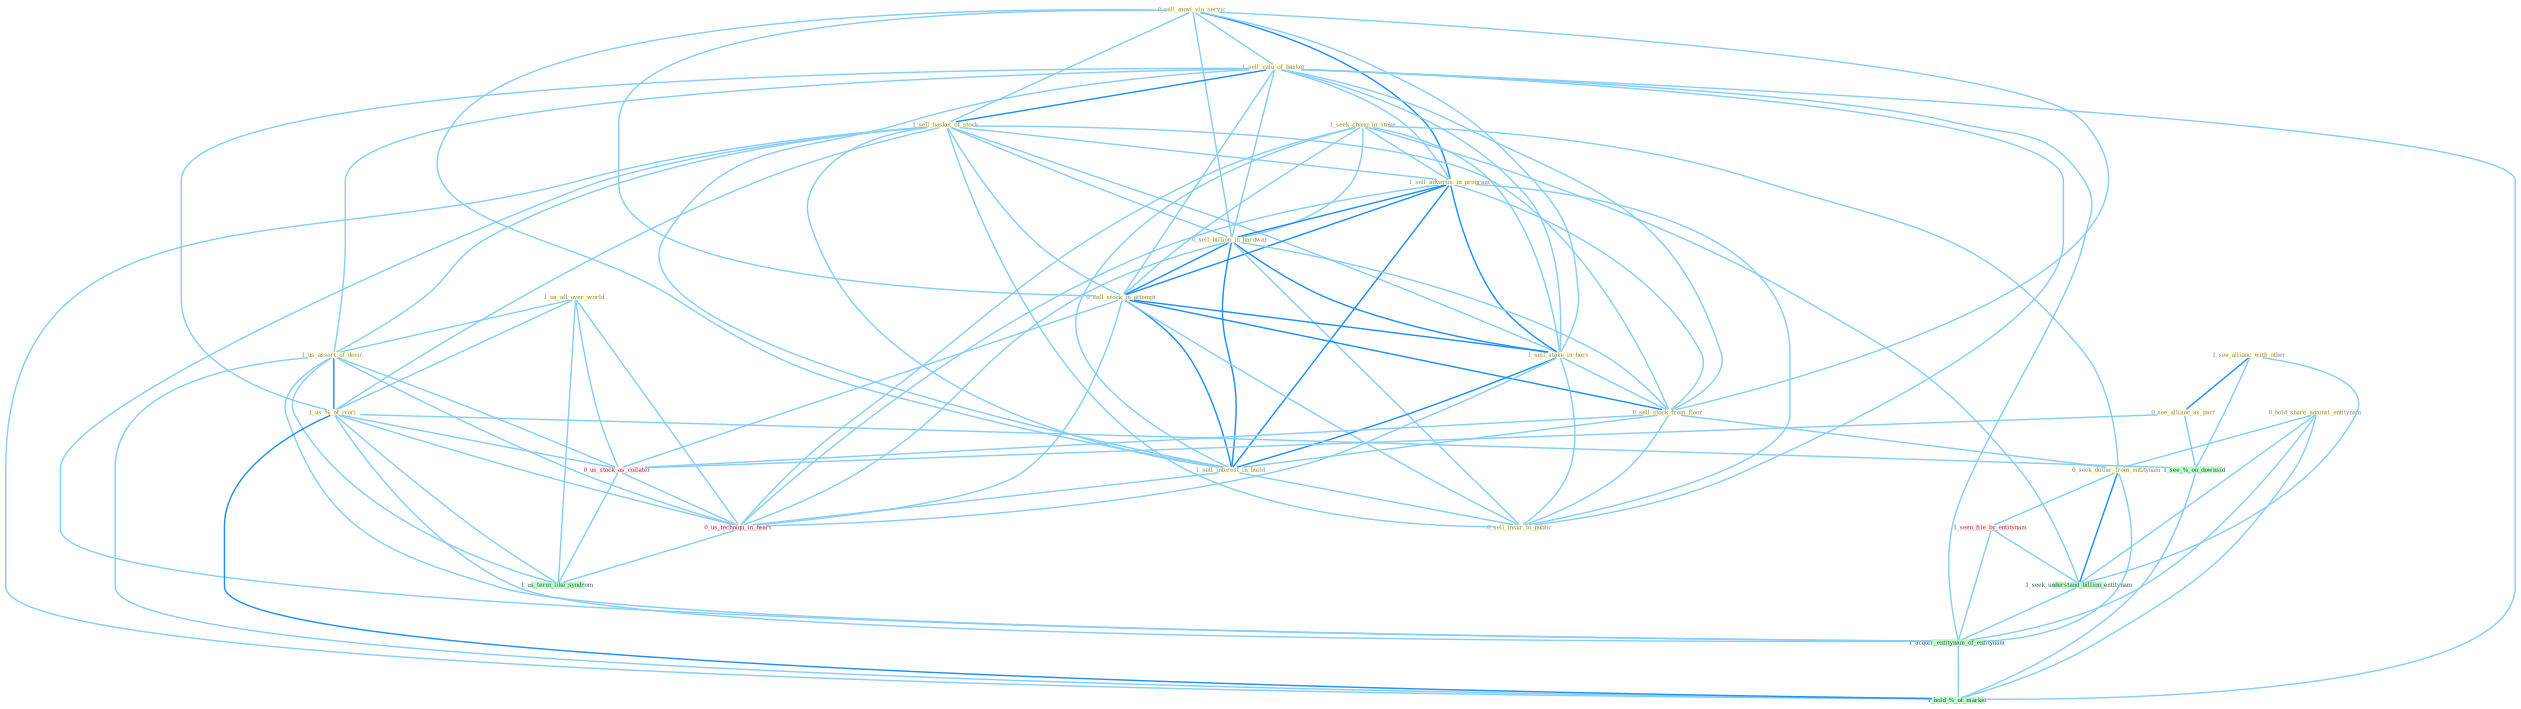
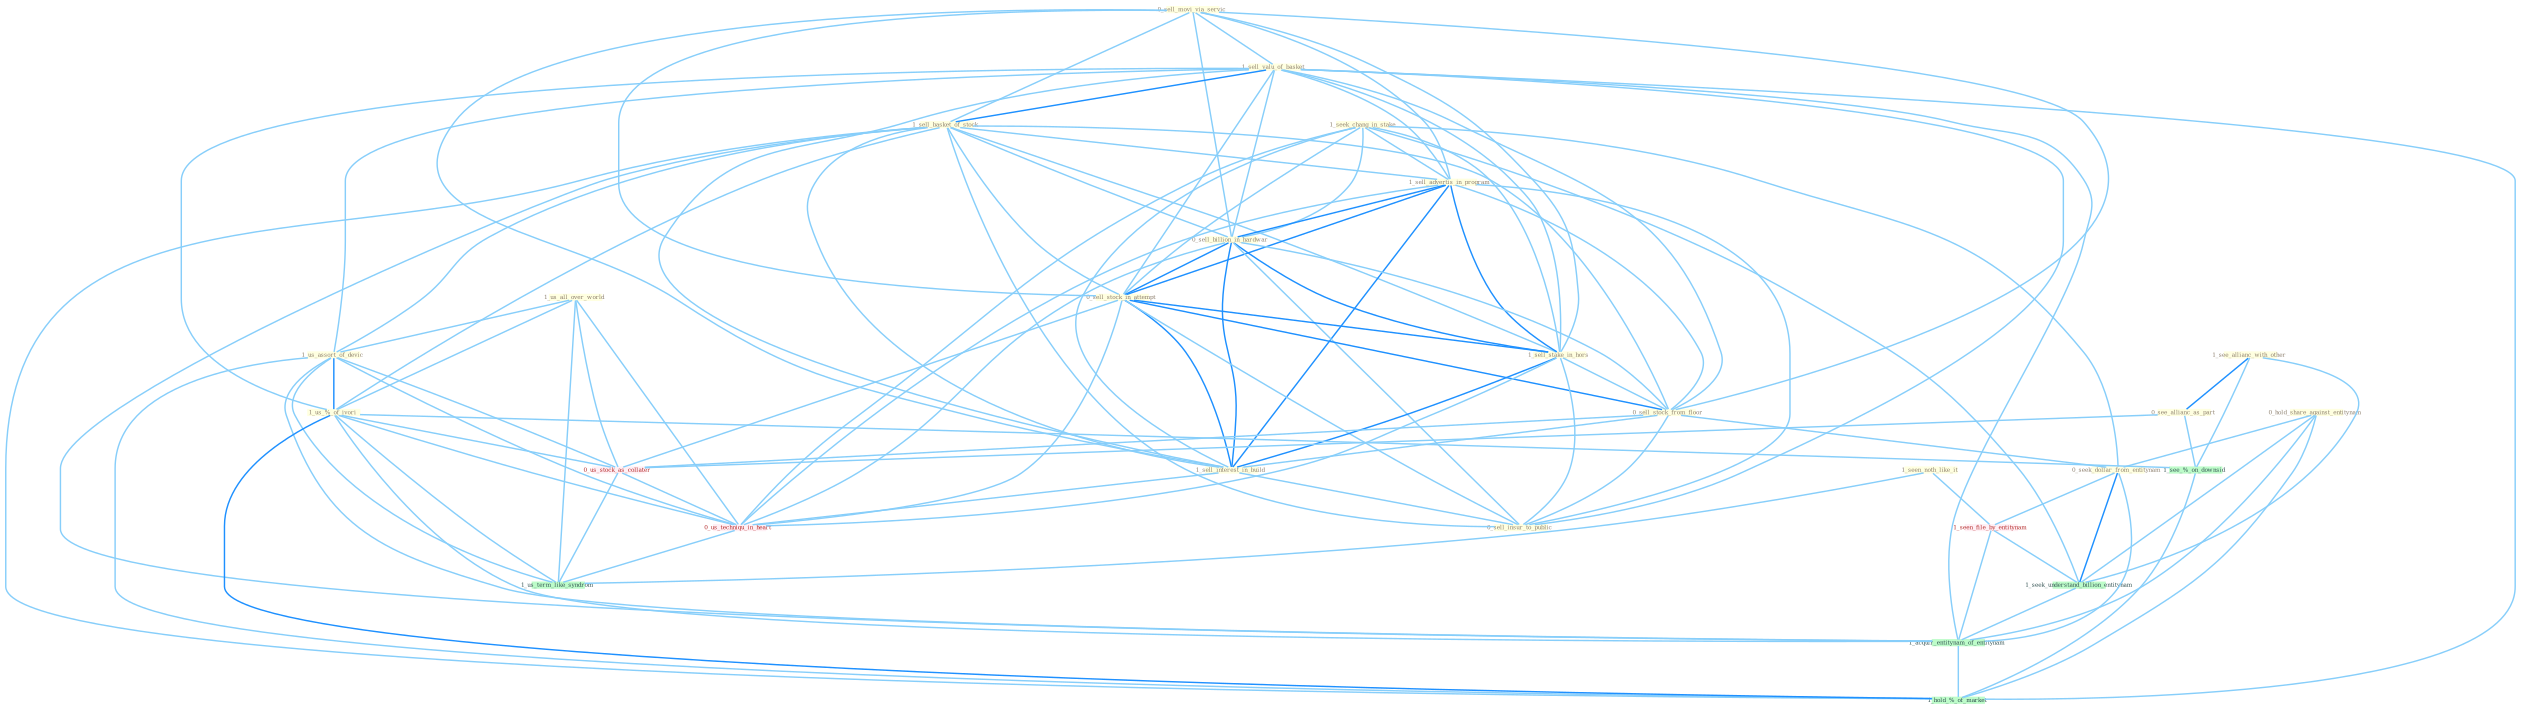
edge "0_sell_movi_via_servic" -- "1_sell_advertis_in_program": color #1e90ff -> #87cefa
node "1_seen_noth_like_it": added
